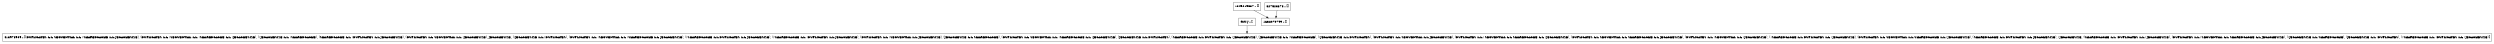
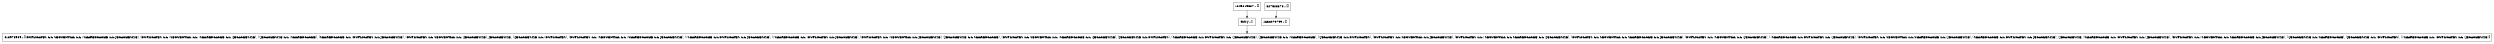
edge "1849219537 - []" -> "1638070799 - []": now "1849219537 - []" -> "entry - []"
